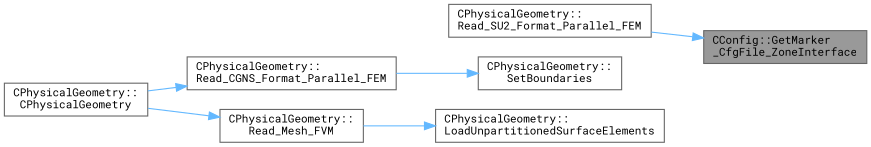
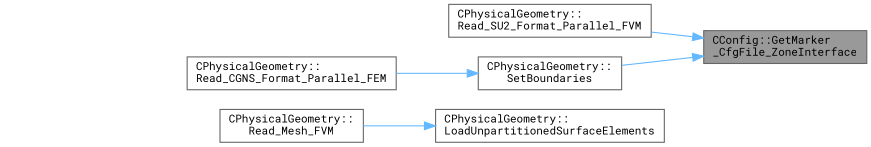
node "CPhysicalGeometry:: Read_SU2_Format_Parallel_FEM": label "CPhysicalGeometry:: Read_SU2_Format_Parallel_FEM" -> "CPhysicalGeometry:: Read_SU2_Format_Parallel_FVM"
edge "CPhysicalGeometry:: SetBoundaries" -> "CConfig::GetMarker _CfgFile_ZoneInterface": added
node "CPhysicalGeometry:: CPhysicalGeometry": removed
